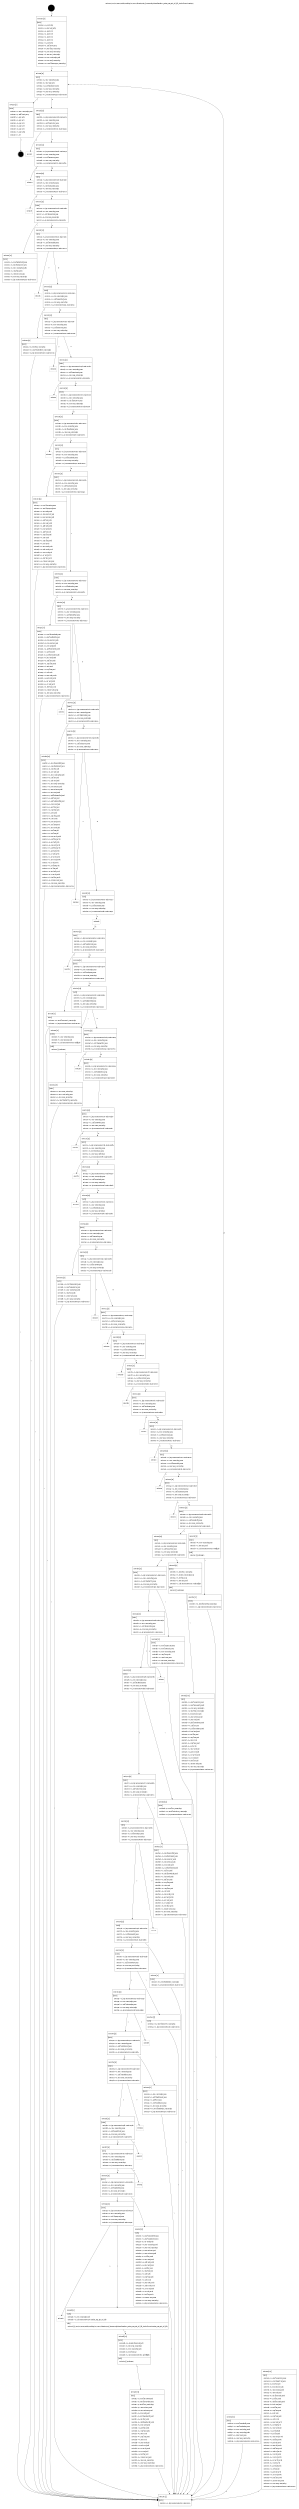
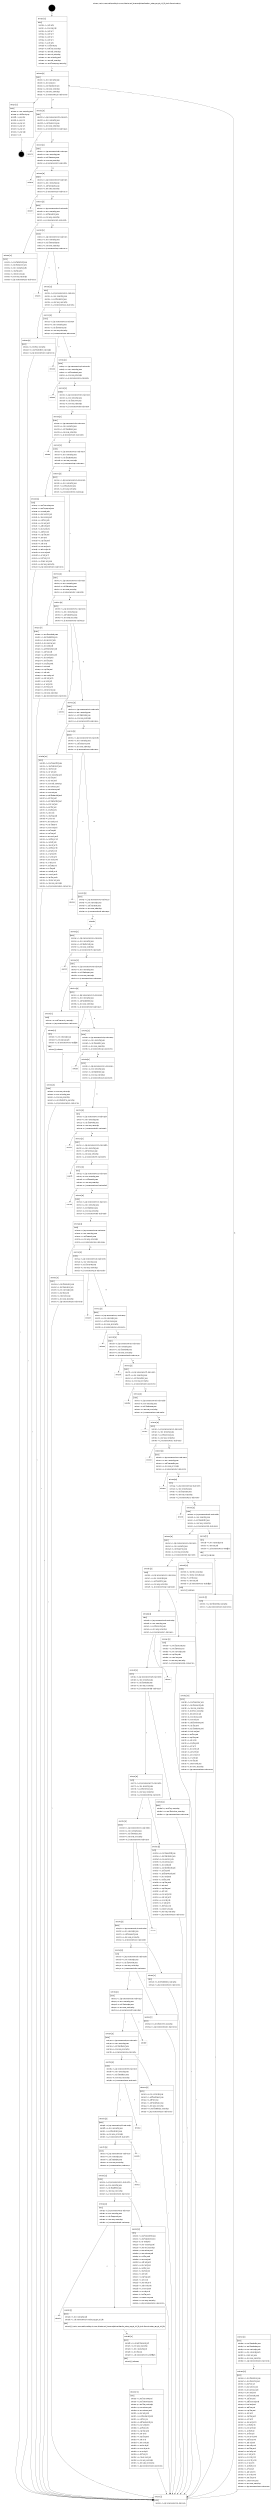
edge "0x401b6f [30]" -> "0x4023e3 [5]": now "0x401b6f [30]" -> "0x401908 [147]"
